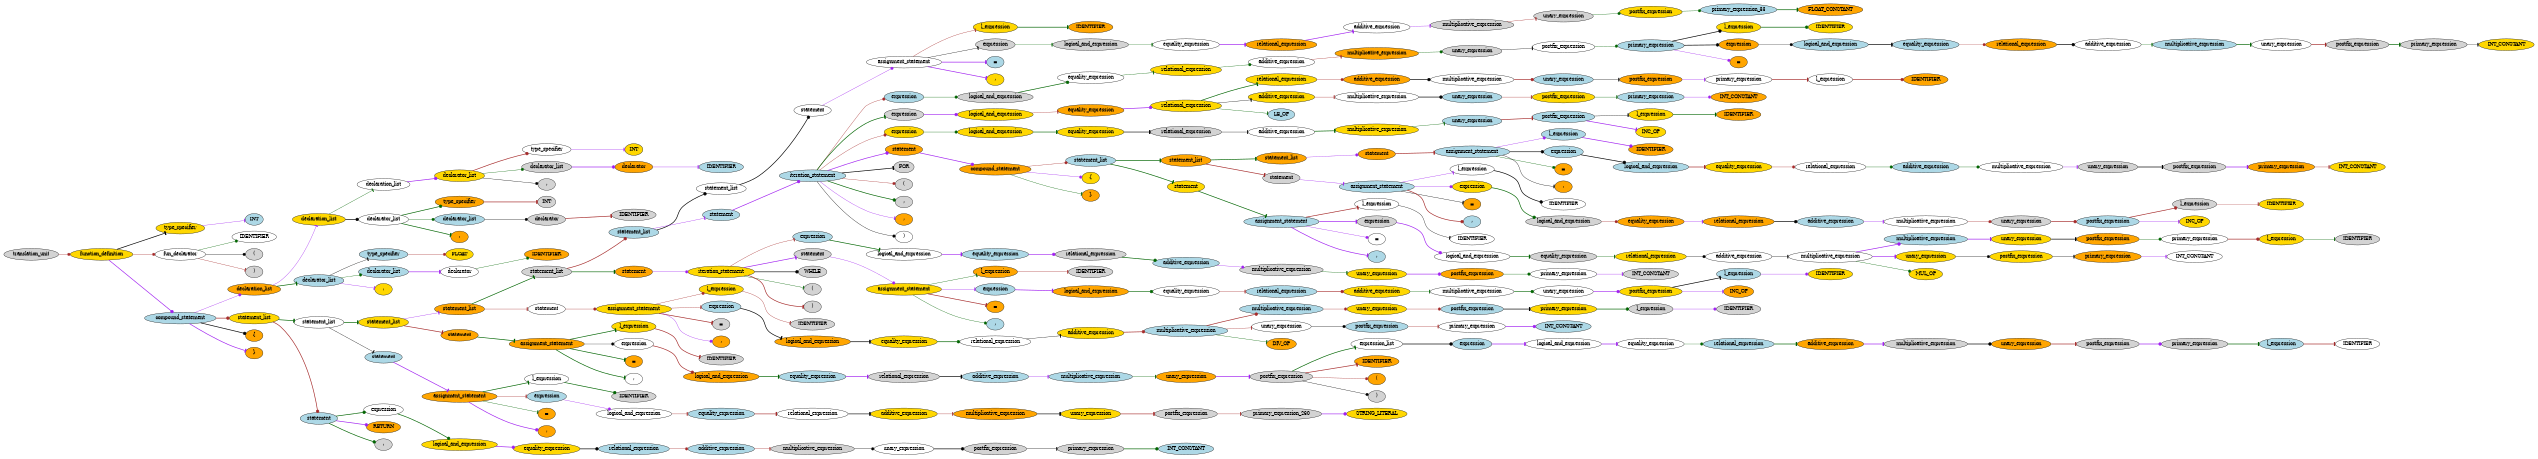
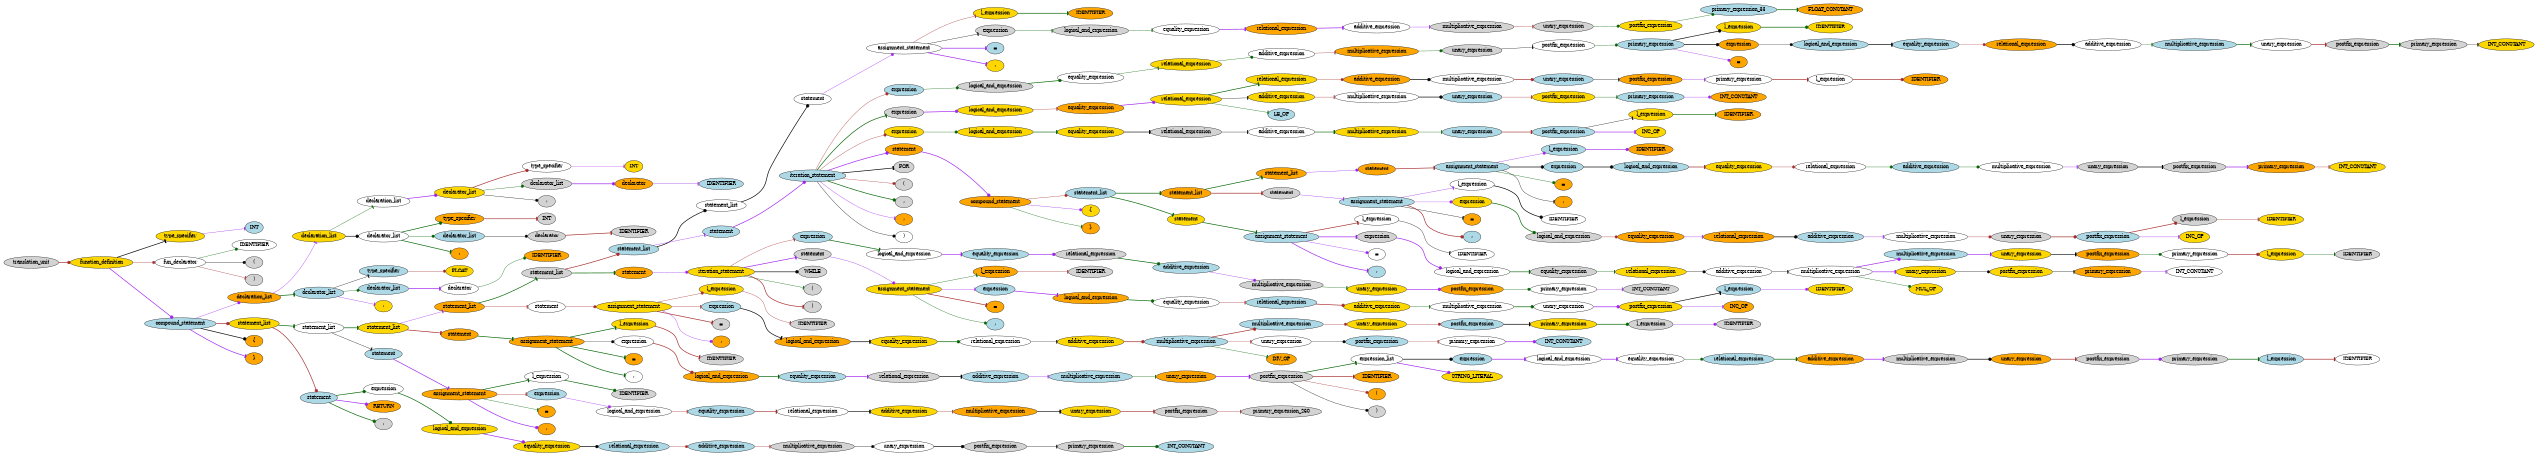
edge "translation_unit" -> "function_definition": style solid -> bold
edge "primary_expression_260" -> "STRING_LITERAL": now "expression_list" -> "STRING_LITERAL"
